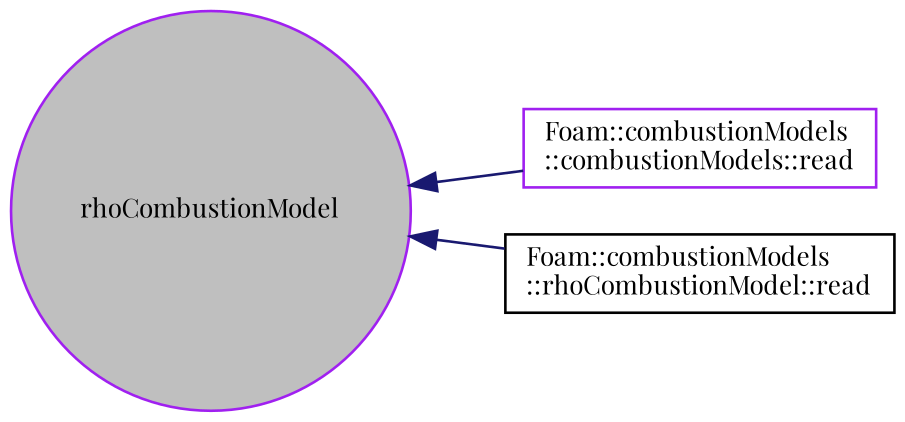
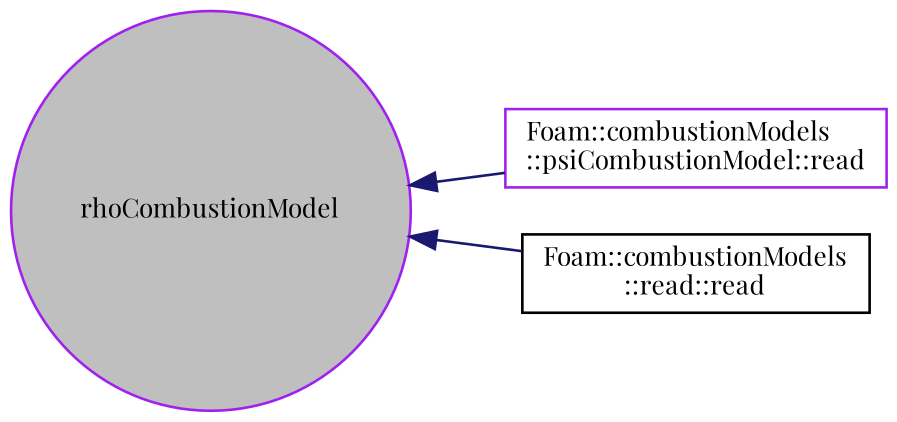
node "Foam::combustionModels ::combustionModels::read": label "Foam::combustionModels ::combustionModels::read" -> "Foam::combustionModels ::psiCombustionModel::read"
node "Foam::combustionModels ::rhoCombustionModel::read": label "Foam::combustionModels ::rhoCombustionModel::read" -> "Foam::combustionModels ::read::read"
